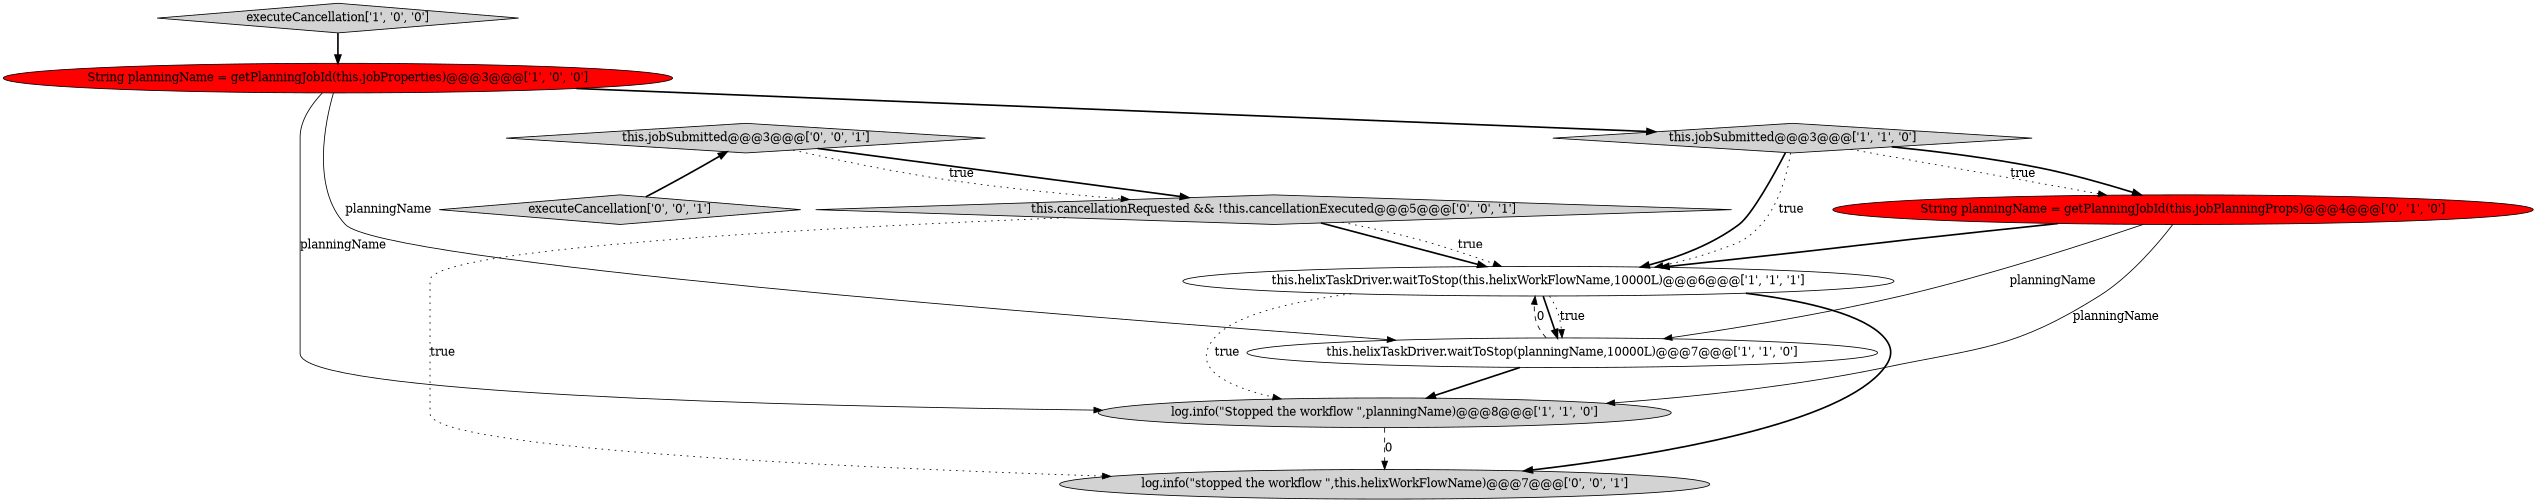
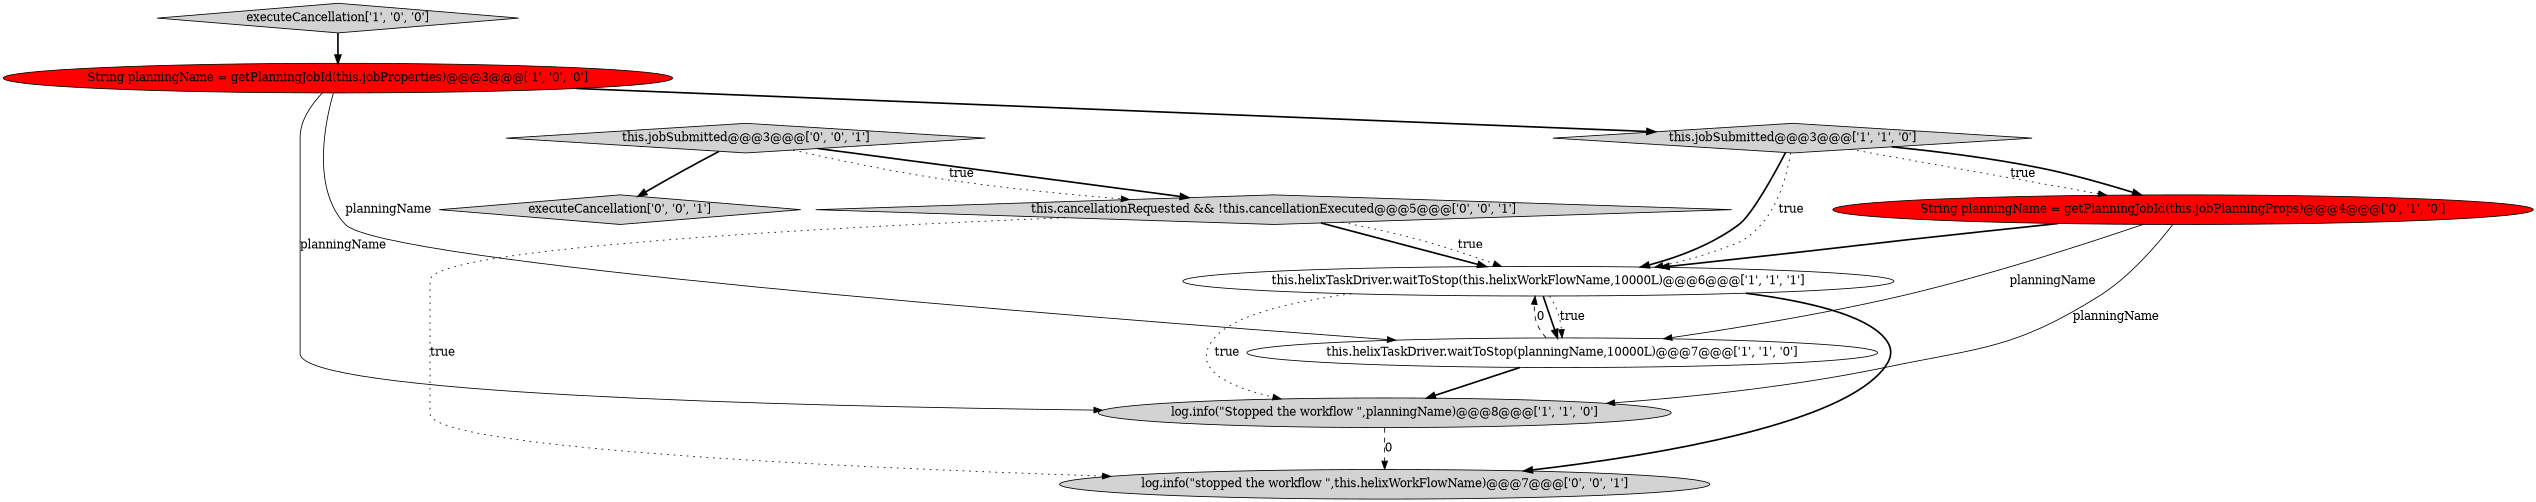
edge "executeCancellation['0', '0', '1']" -> "this.jobSubmitted@@@3@@@['0', '0', '1']": reversed
